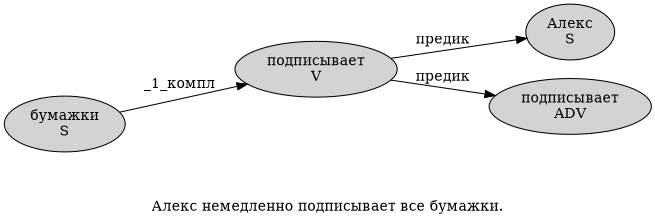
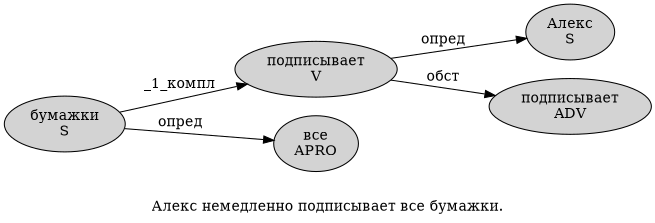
edge "подписывает V" -> "Алекс S": label "предик" -> "опред"
edge "подписывает V" -> "подписывает ADV": label "предик" -> "обст"
node "все APRO": added
